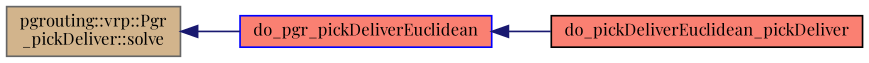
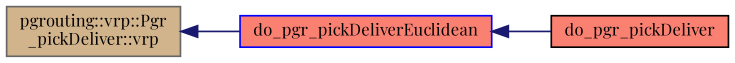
node "pgrouting::vrp::Pgr _pickDeliver::solve": label "pgrouting::vrp::Pgr _pickDeliver::solve" -> "pgrouting::vrp::Pgr _pickDeliver::vrp"
node "do_pickDeliverEuclidean_pickDeliver": label "do_pickDeliverEuclidean_pickDeliver" -> "do_pgr_pickDeliver"
